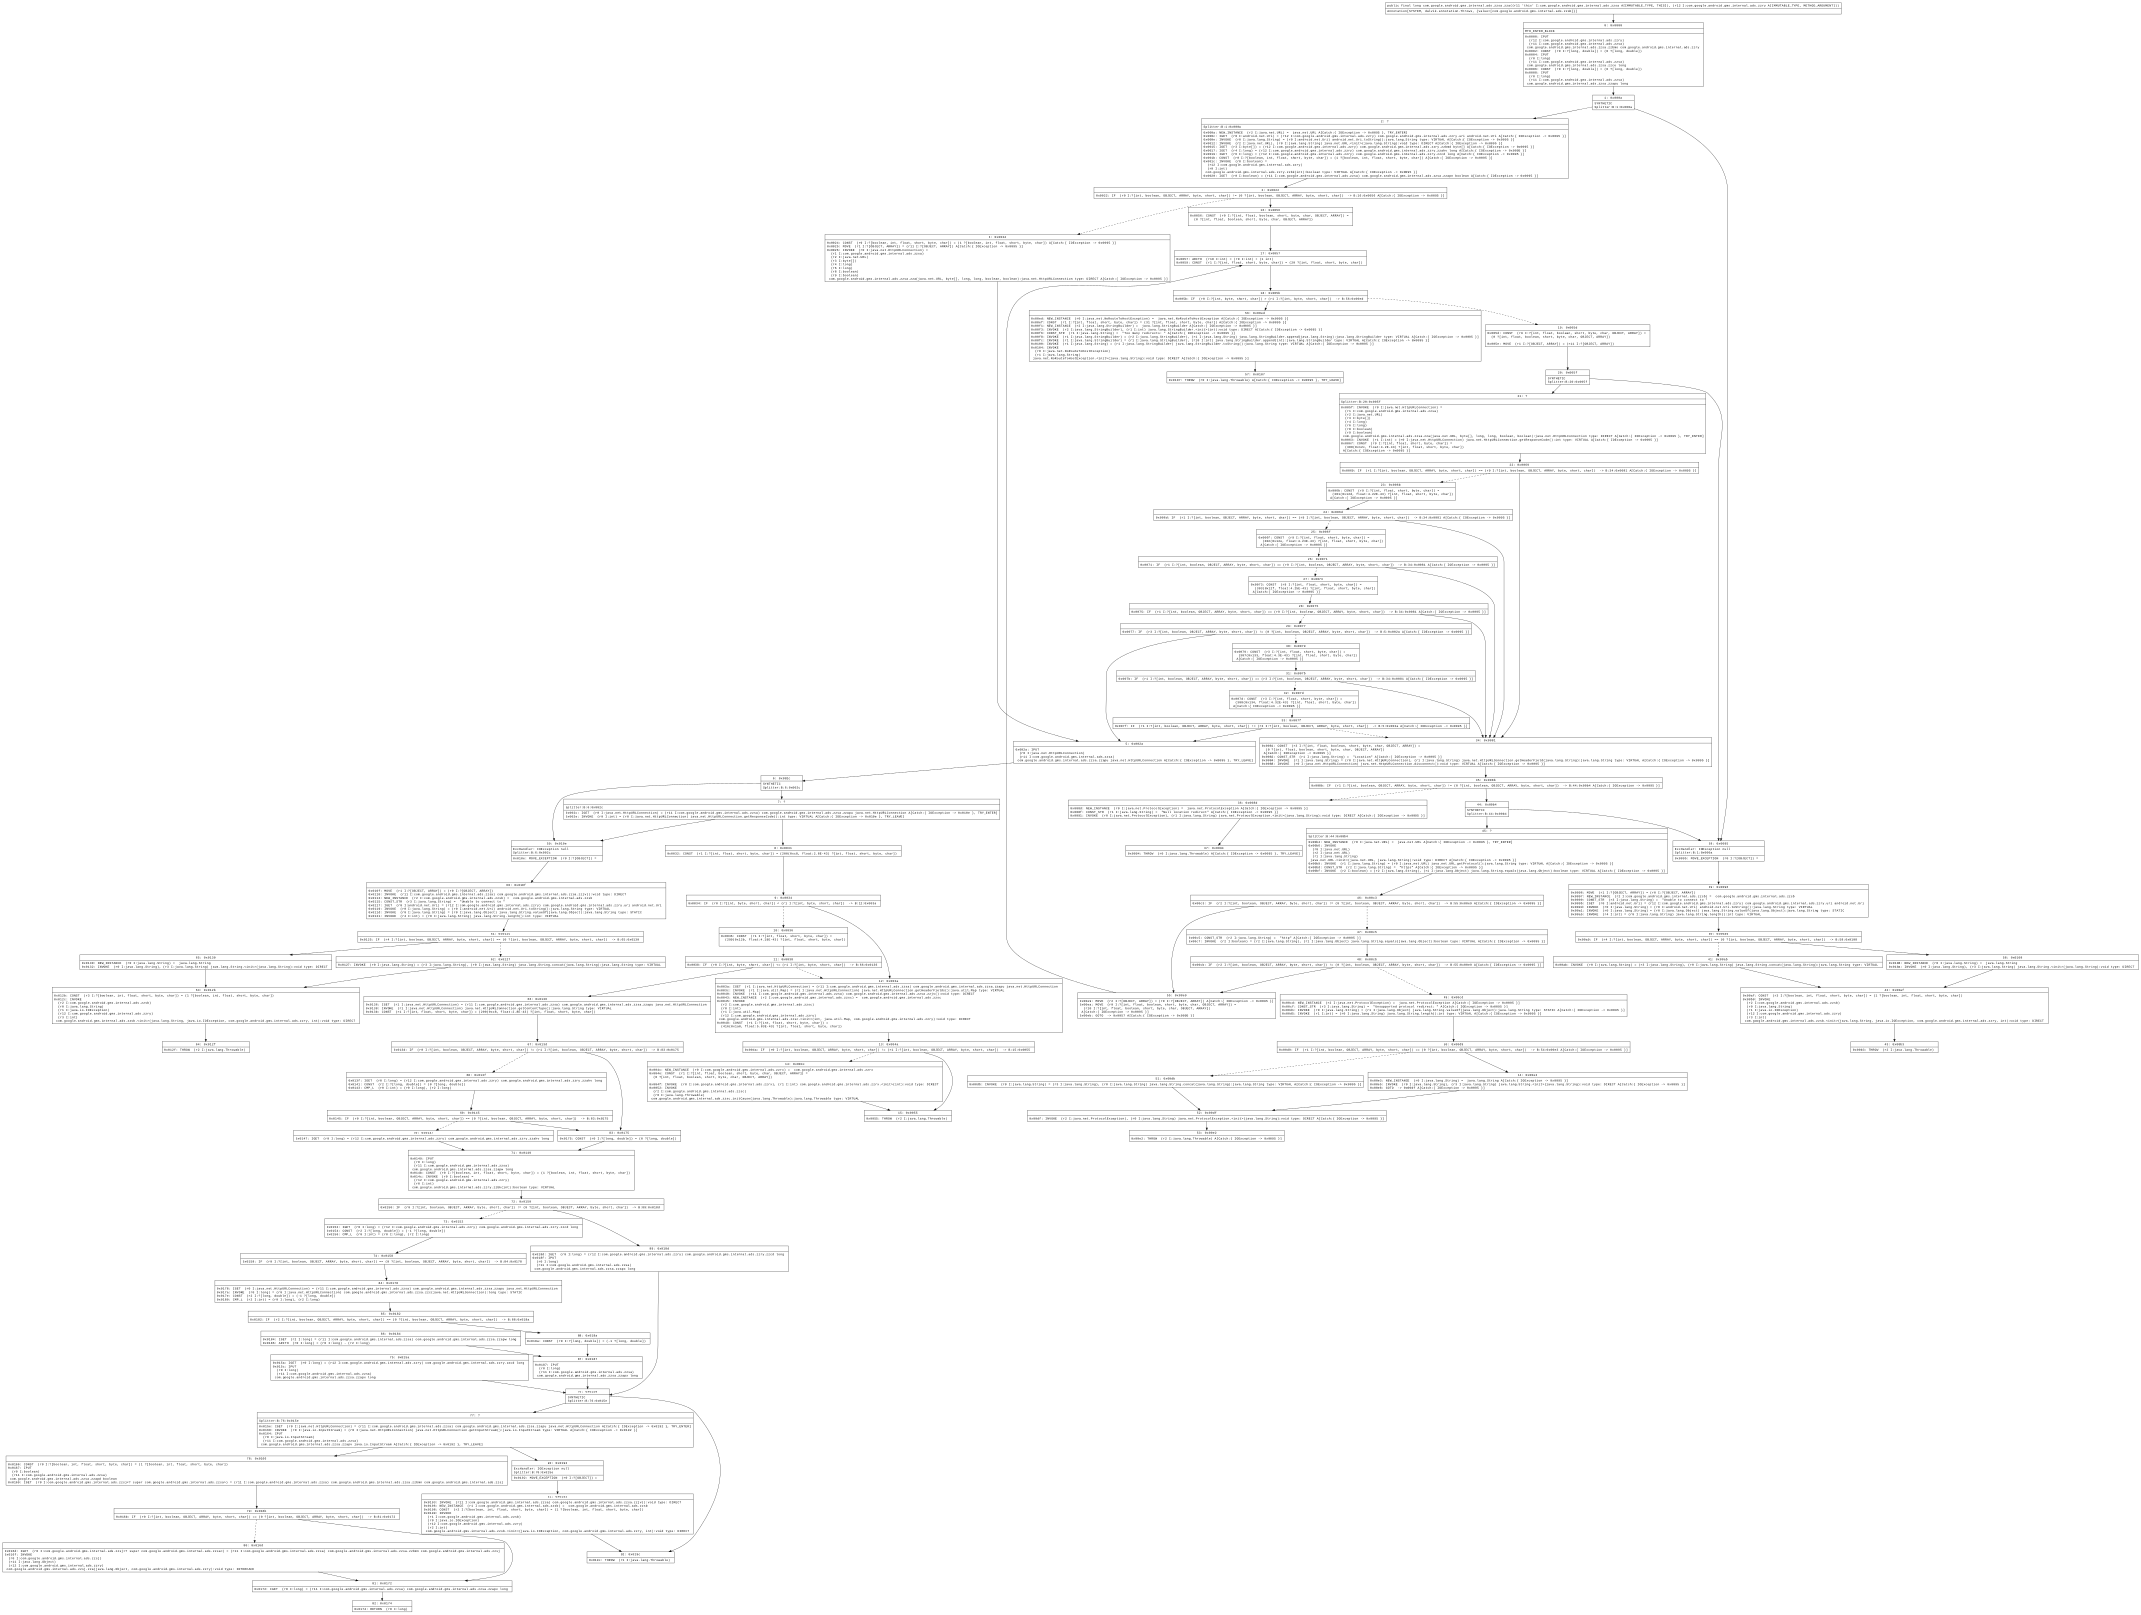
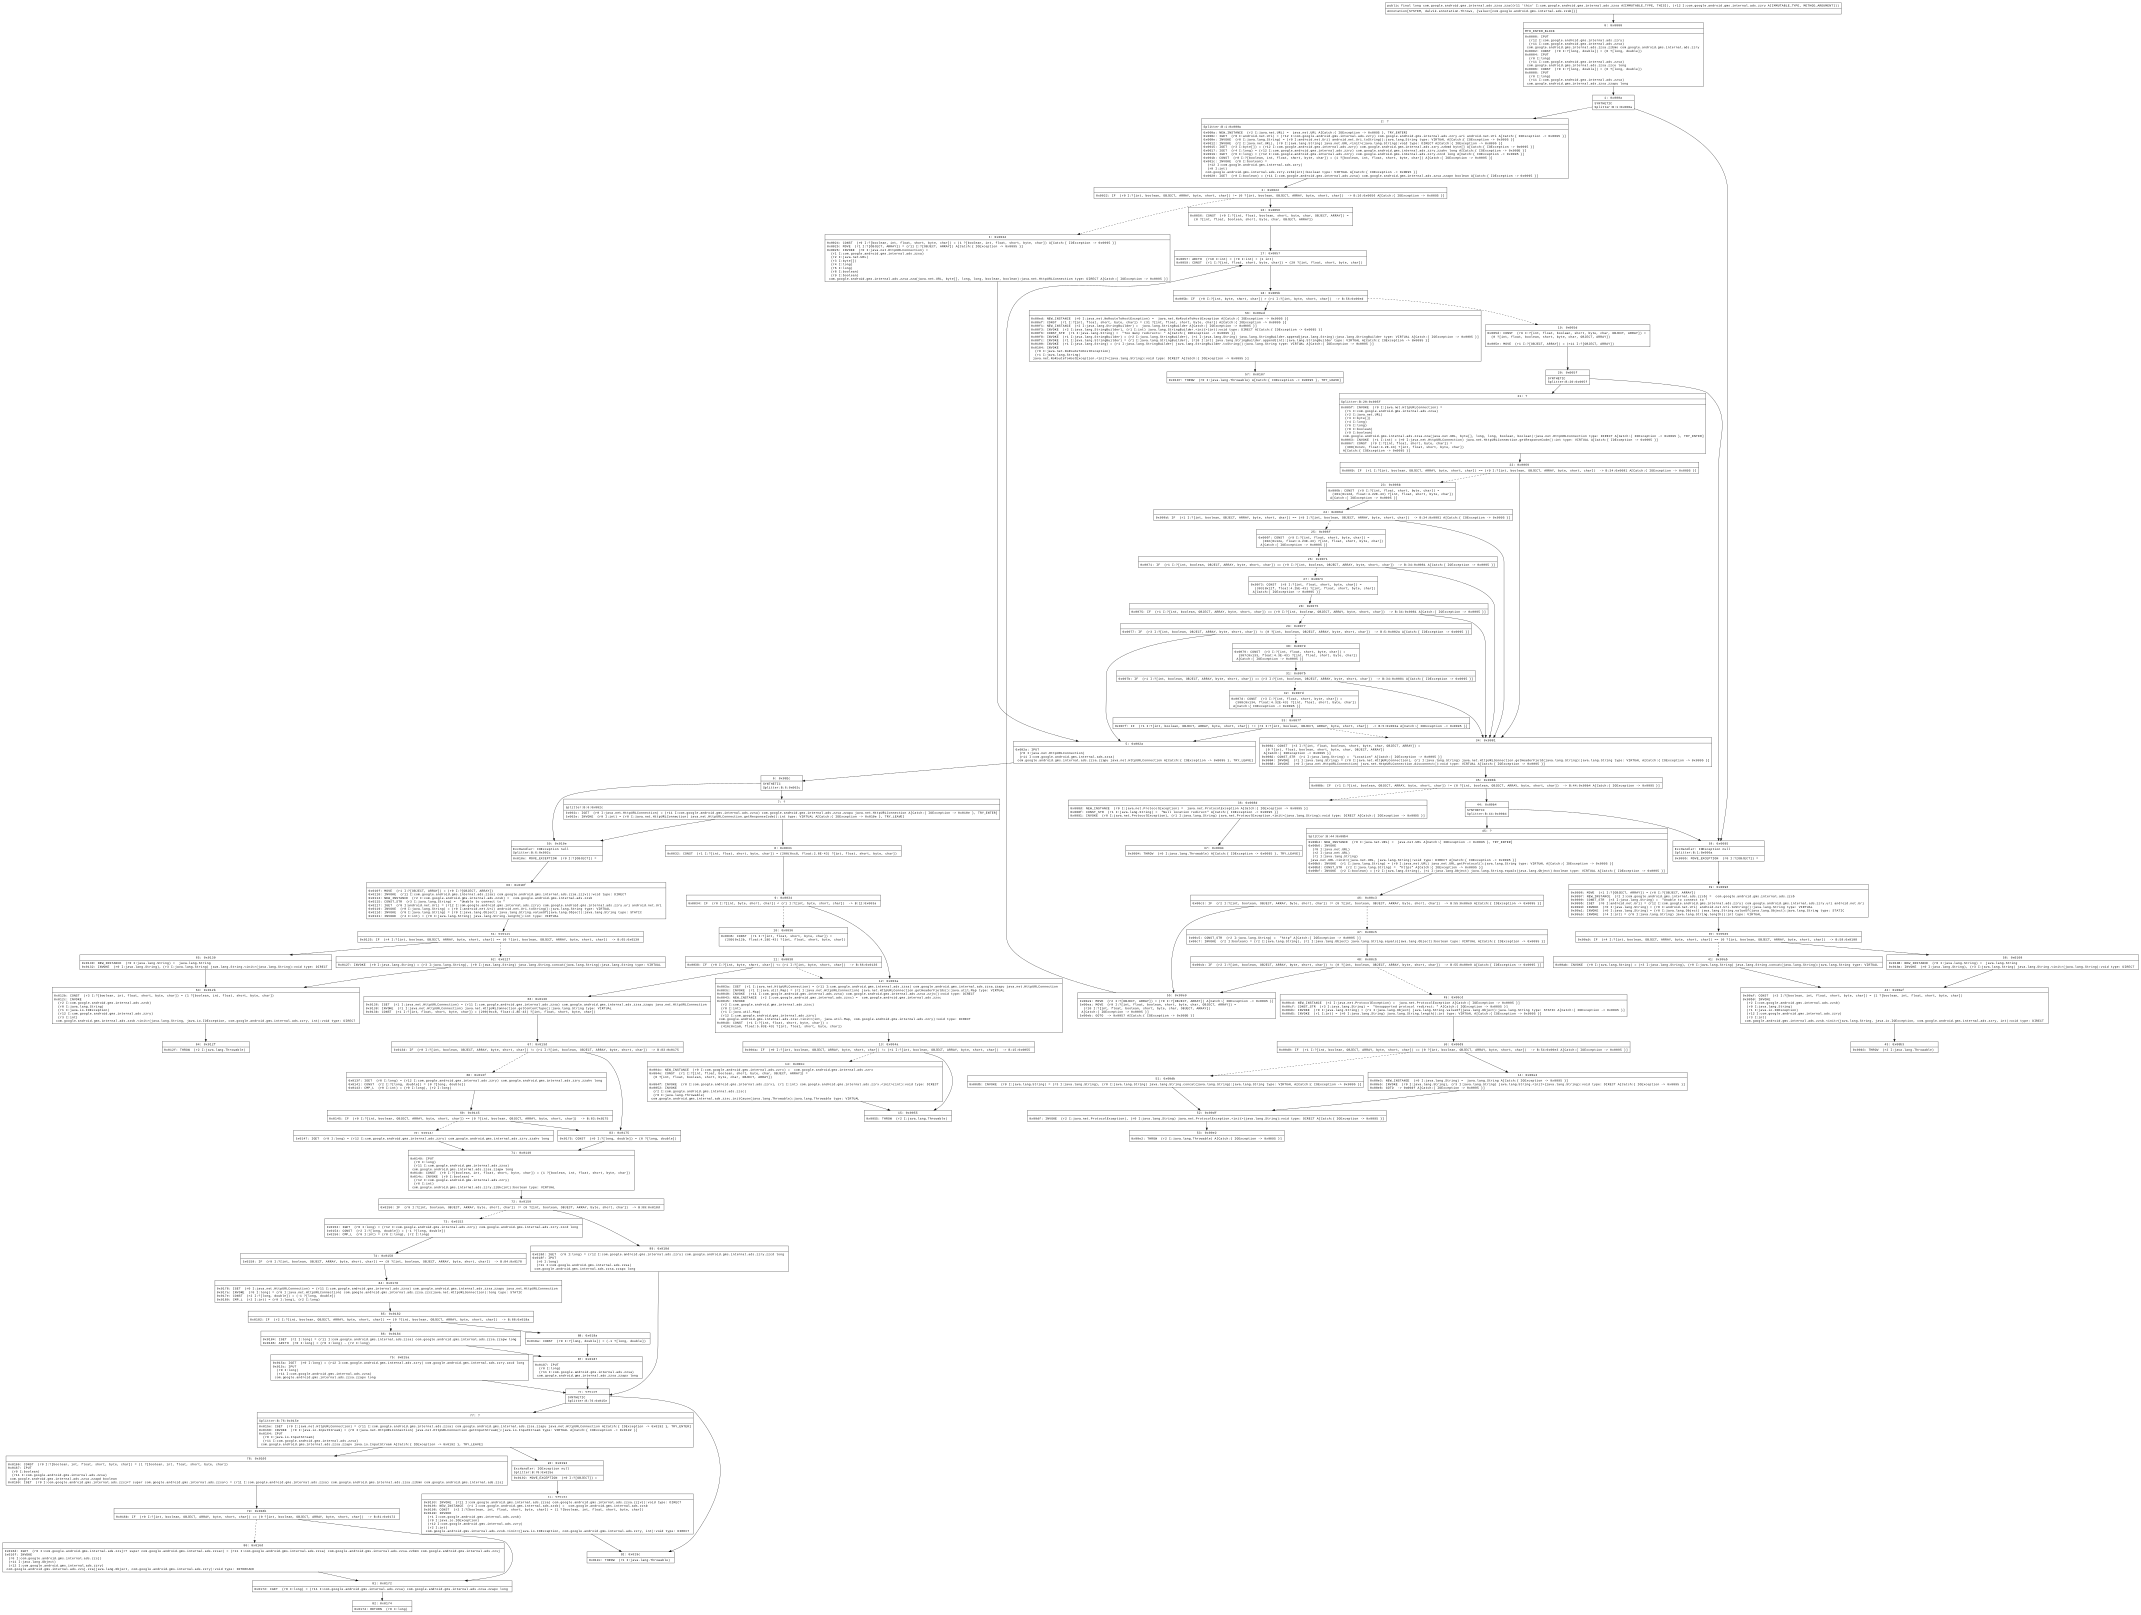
edge "85: 0x0182" -> "86: 0x0184": added
